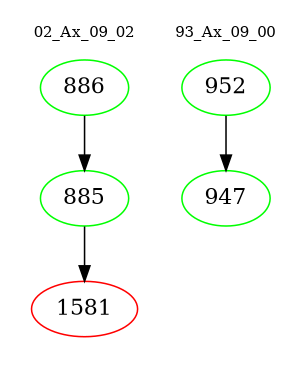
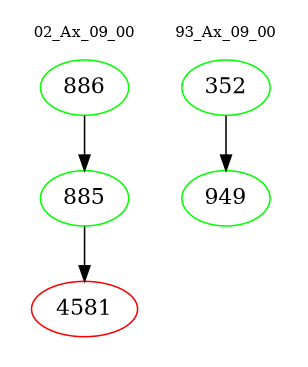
cluster "02_Ax_09_02": label "02_Ax_09_02" -> "02_Ax_09_00"
node "952": label "952" -> "352"
node "947": label "947" -> "949"
node "1581": label "1581" -> "4581"
